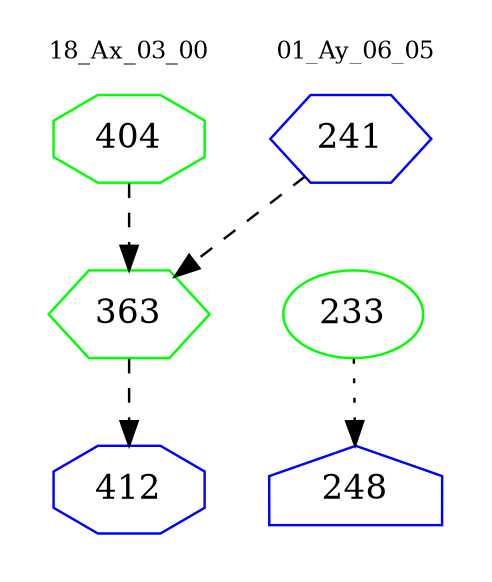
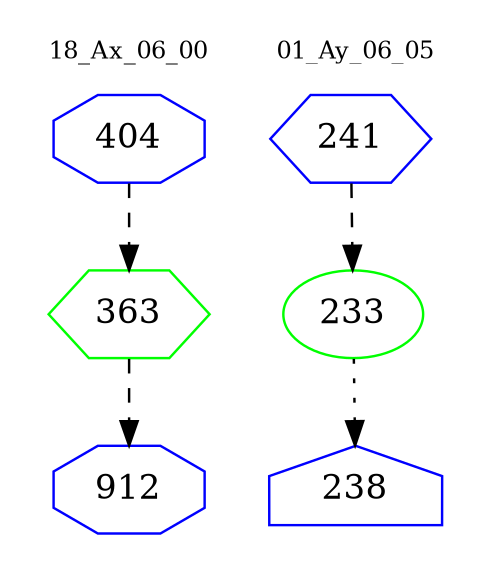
cluster "18_Ax_03_00": label "18_Ax_03_00" -> "18_Ax_06_00"
node "404": color green -> blue
edge "241" -> "363": now "241" -> "233"
node "412": label "412" -> "912"
node "248": label "248" -> "238"
